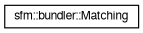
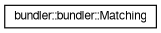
node "sfm::bundler::Matching": label "sfm::bundler::Matching" -> "bundler::bundler::Matching"
